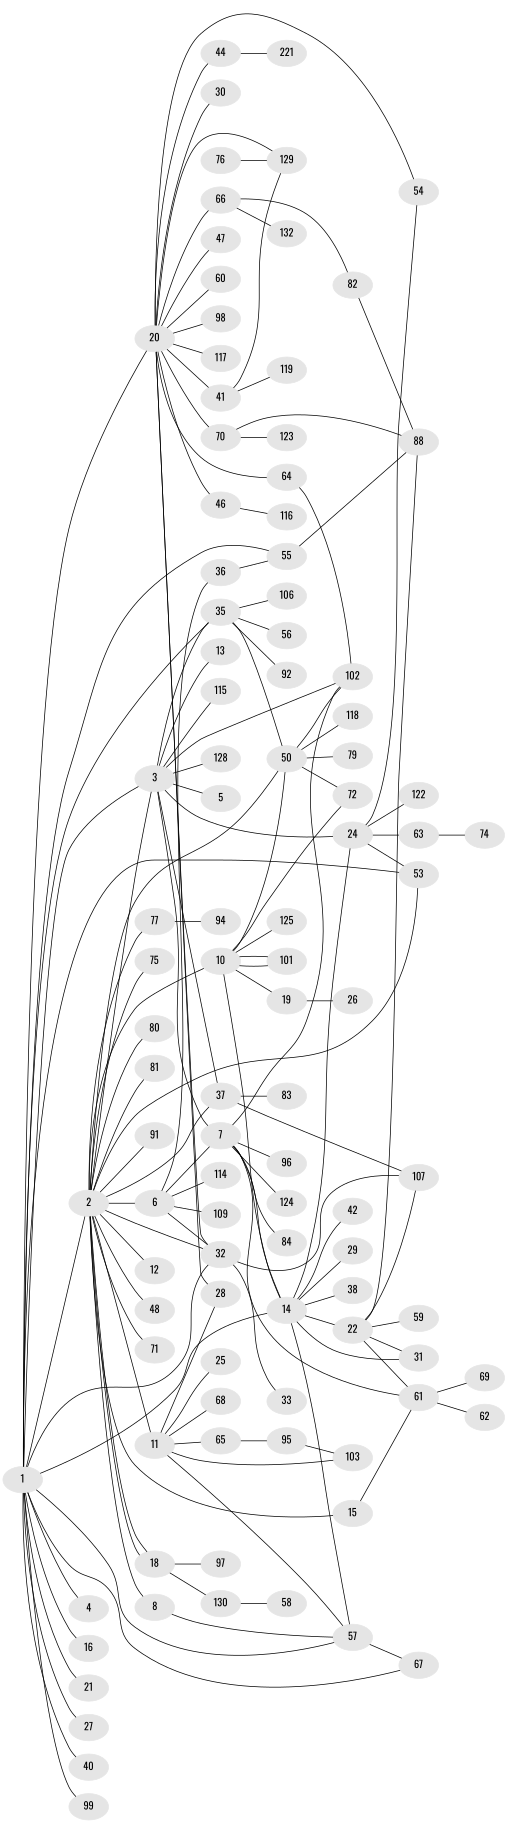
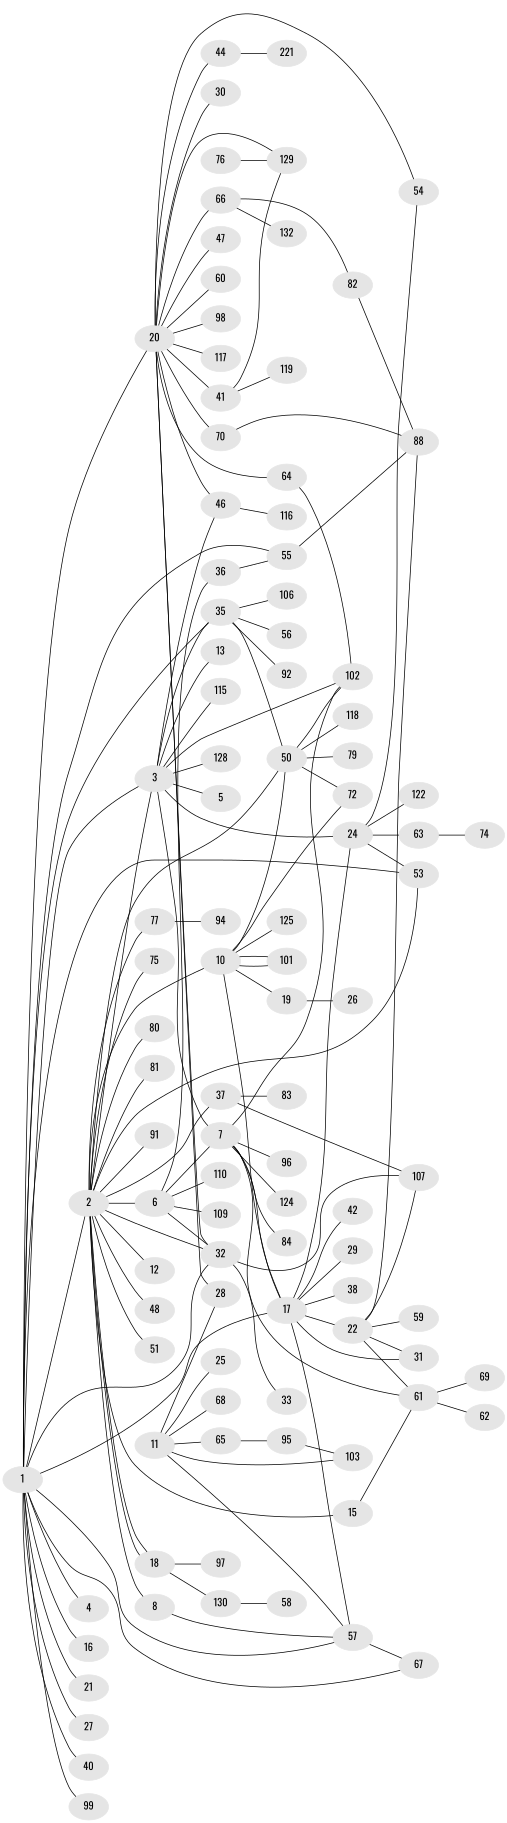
node "123": removed
edge "3" -- "37": now "3" -- "46"
node "114": label "114" -> "110"
node "14": label "14" -> "17"
edge "2" -- "11": removed
node "71": label "71" -> "51"
